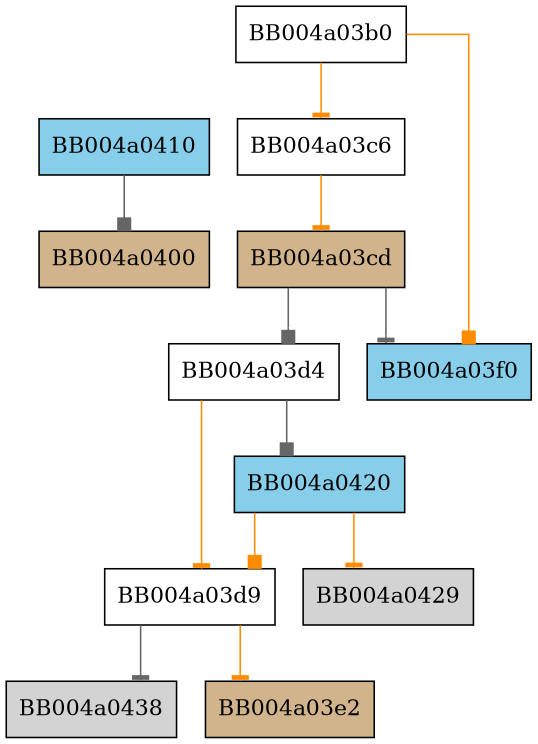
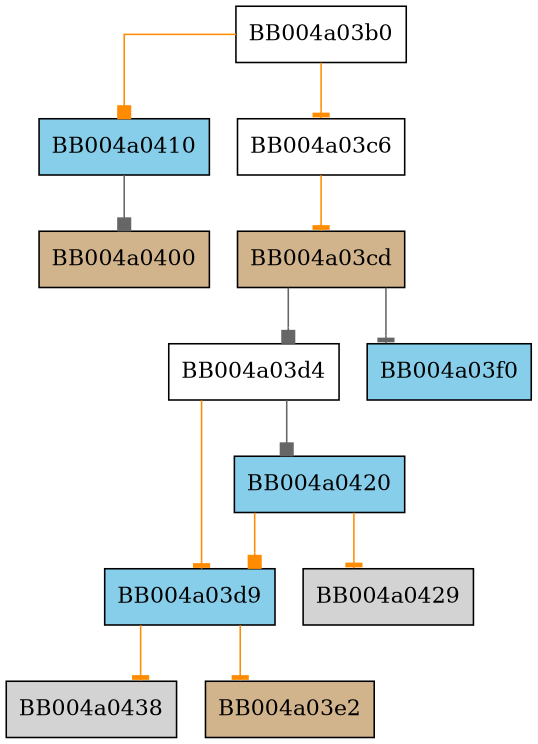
edge "BB004a03b0" -> "BB004a03f0": now "BB004a03b0" -> "BB004a0410"
node "BB004a03d9": fillcolor white -> skyblue
edge "BB004a03d9" -> "BB004a0438": color gray40 -> darkorange
